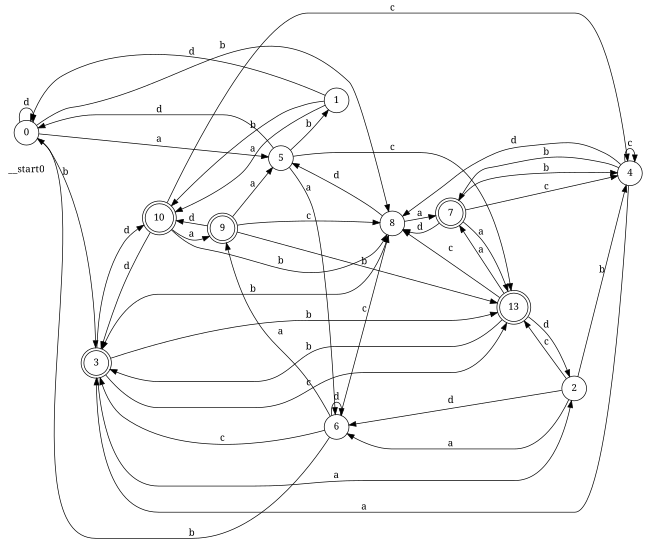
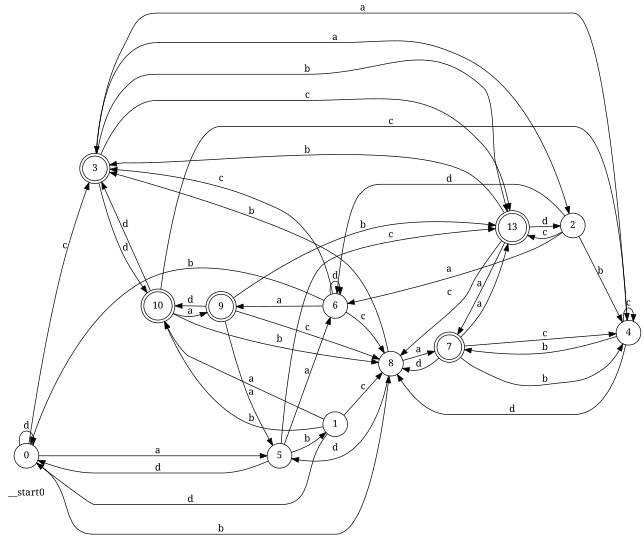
edge "0" -> "3": label "b" -> "c"
edge "1" -> "8": added, label "c"
